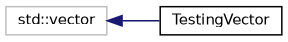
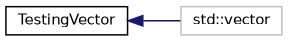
edge "TestingVector" -> "std::vector": reversed
